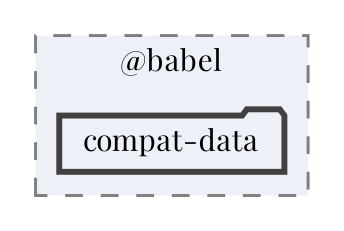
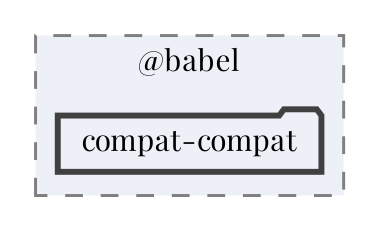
node "compat-data": label "compat-data" -> "compat-compat"
